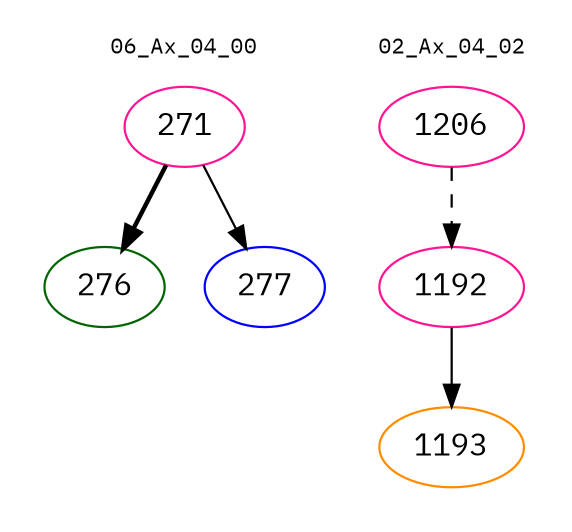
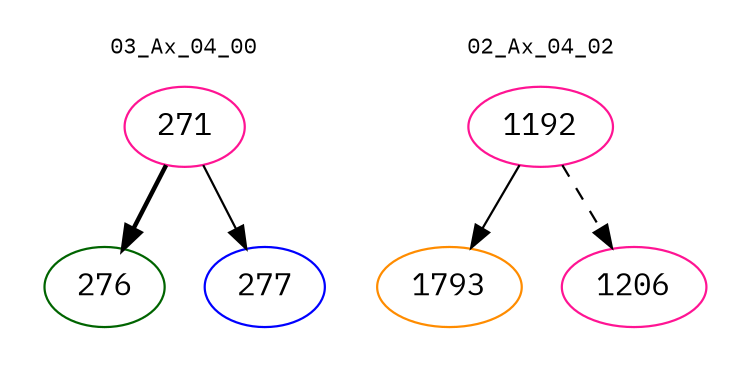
cluster "06_Ax_04_00": label "06_Ax_04_00" -> "03_Ax_04_00"
edge "1206" -> "1192": reversed
node "1193": label "1193" -> "1793"
